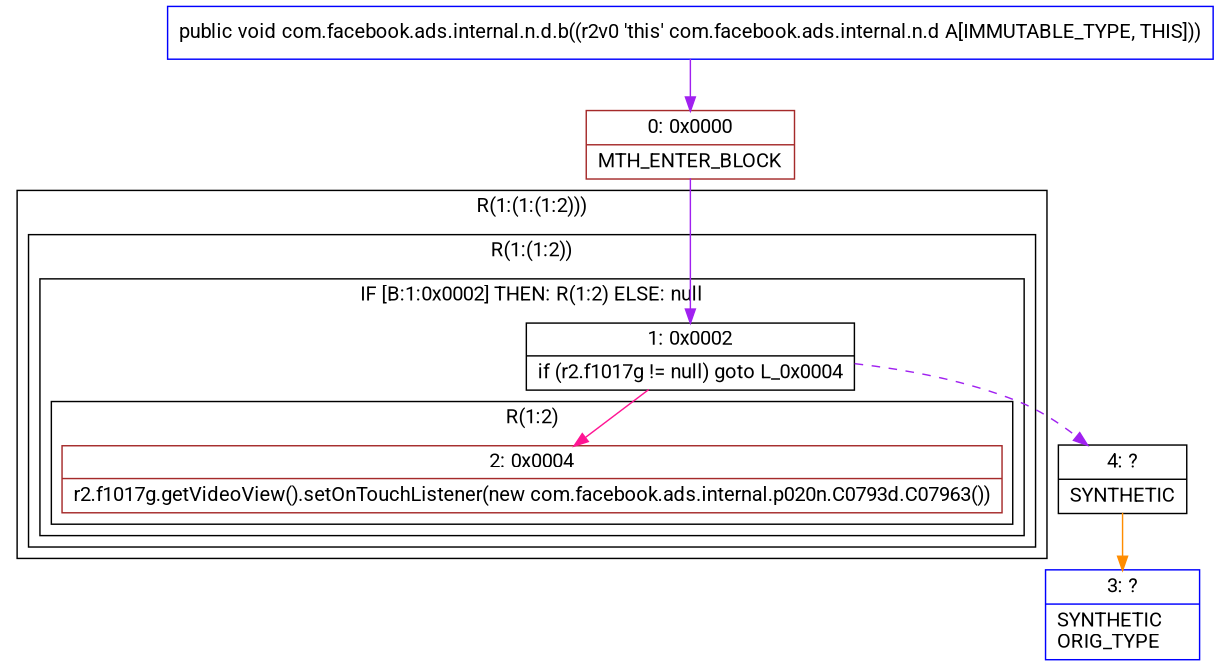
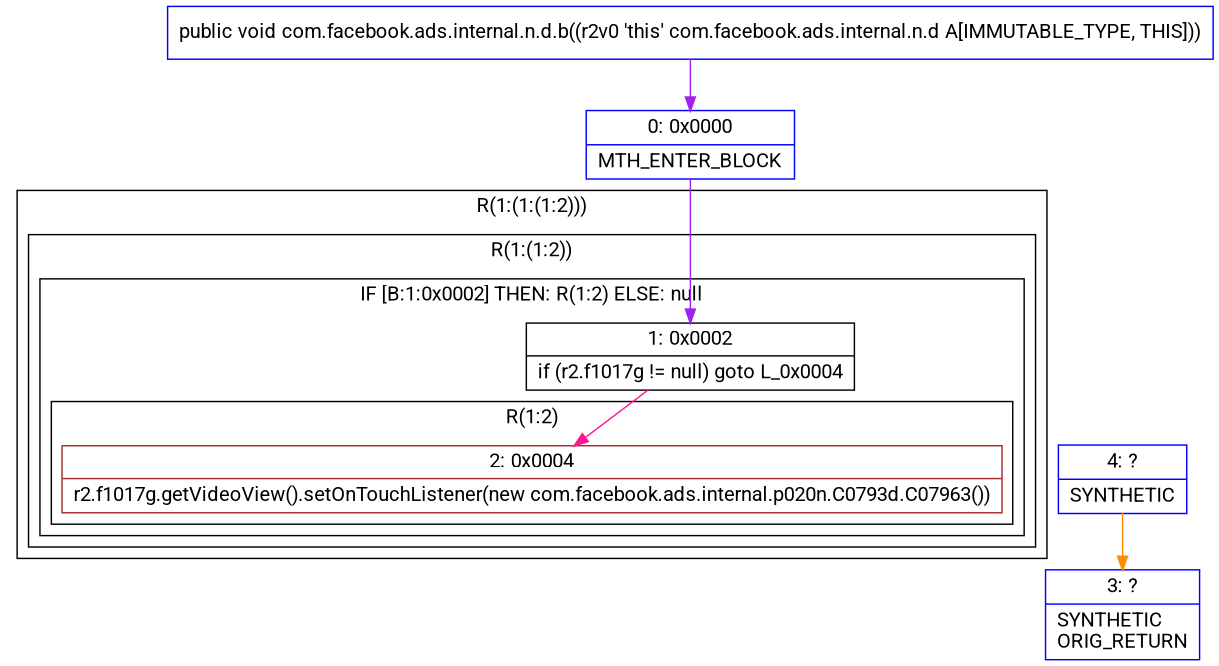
node "0: 0x0000": color brown -> blue
edge "1: 0x0002" -> "4: ?": removed
node "4: ?": color black -> blue
node "3: ?": text "ORIG_TYPE" -> "ORIG_RETURN"
